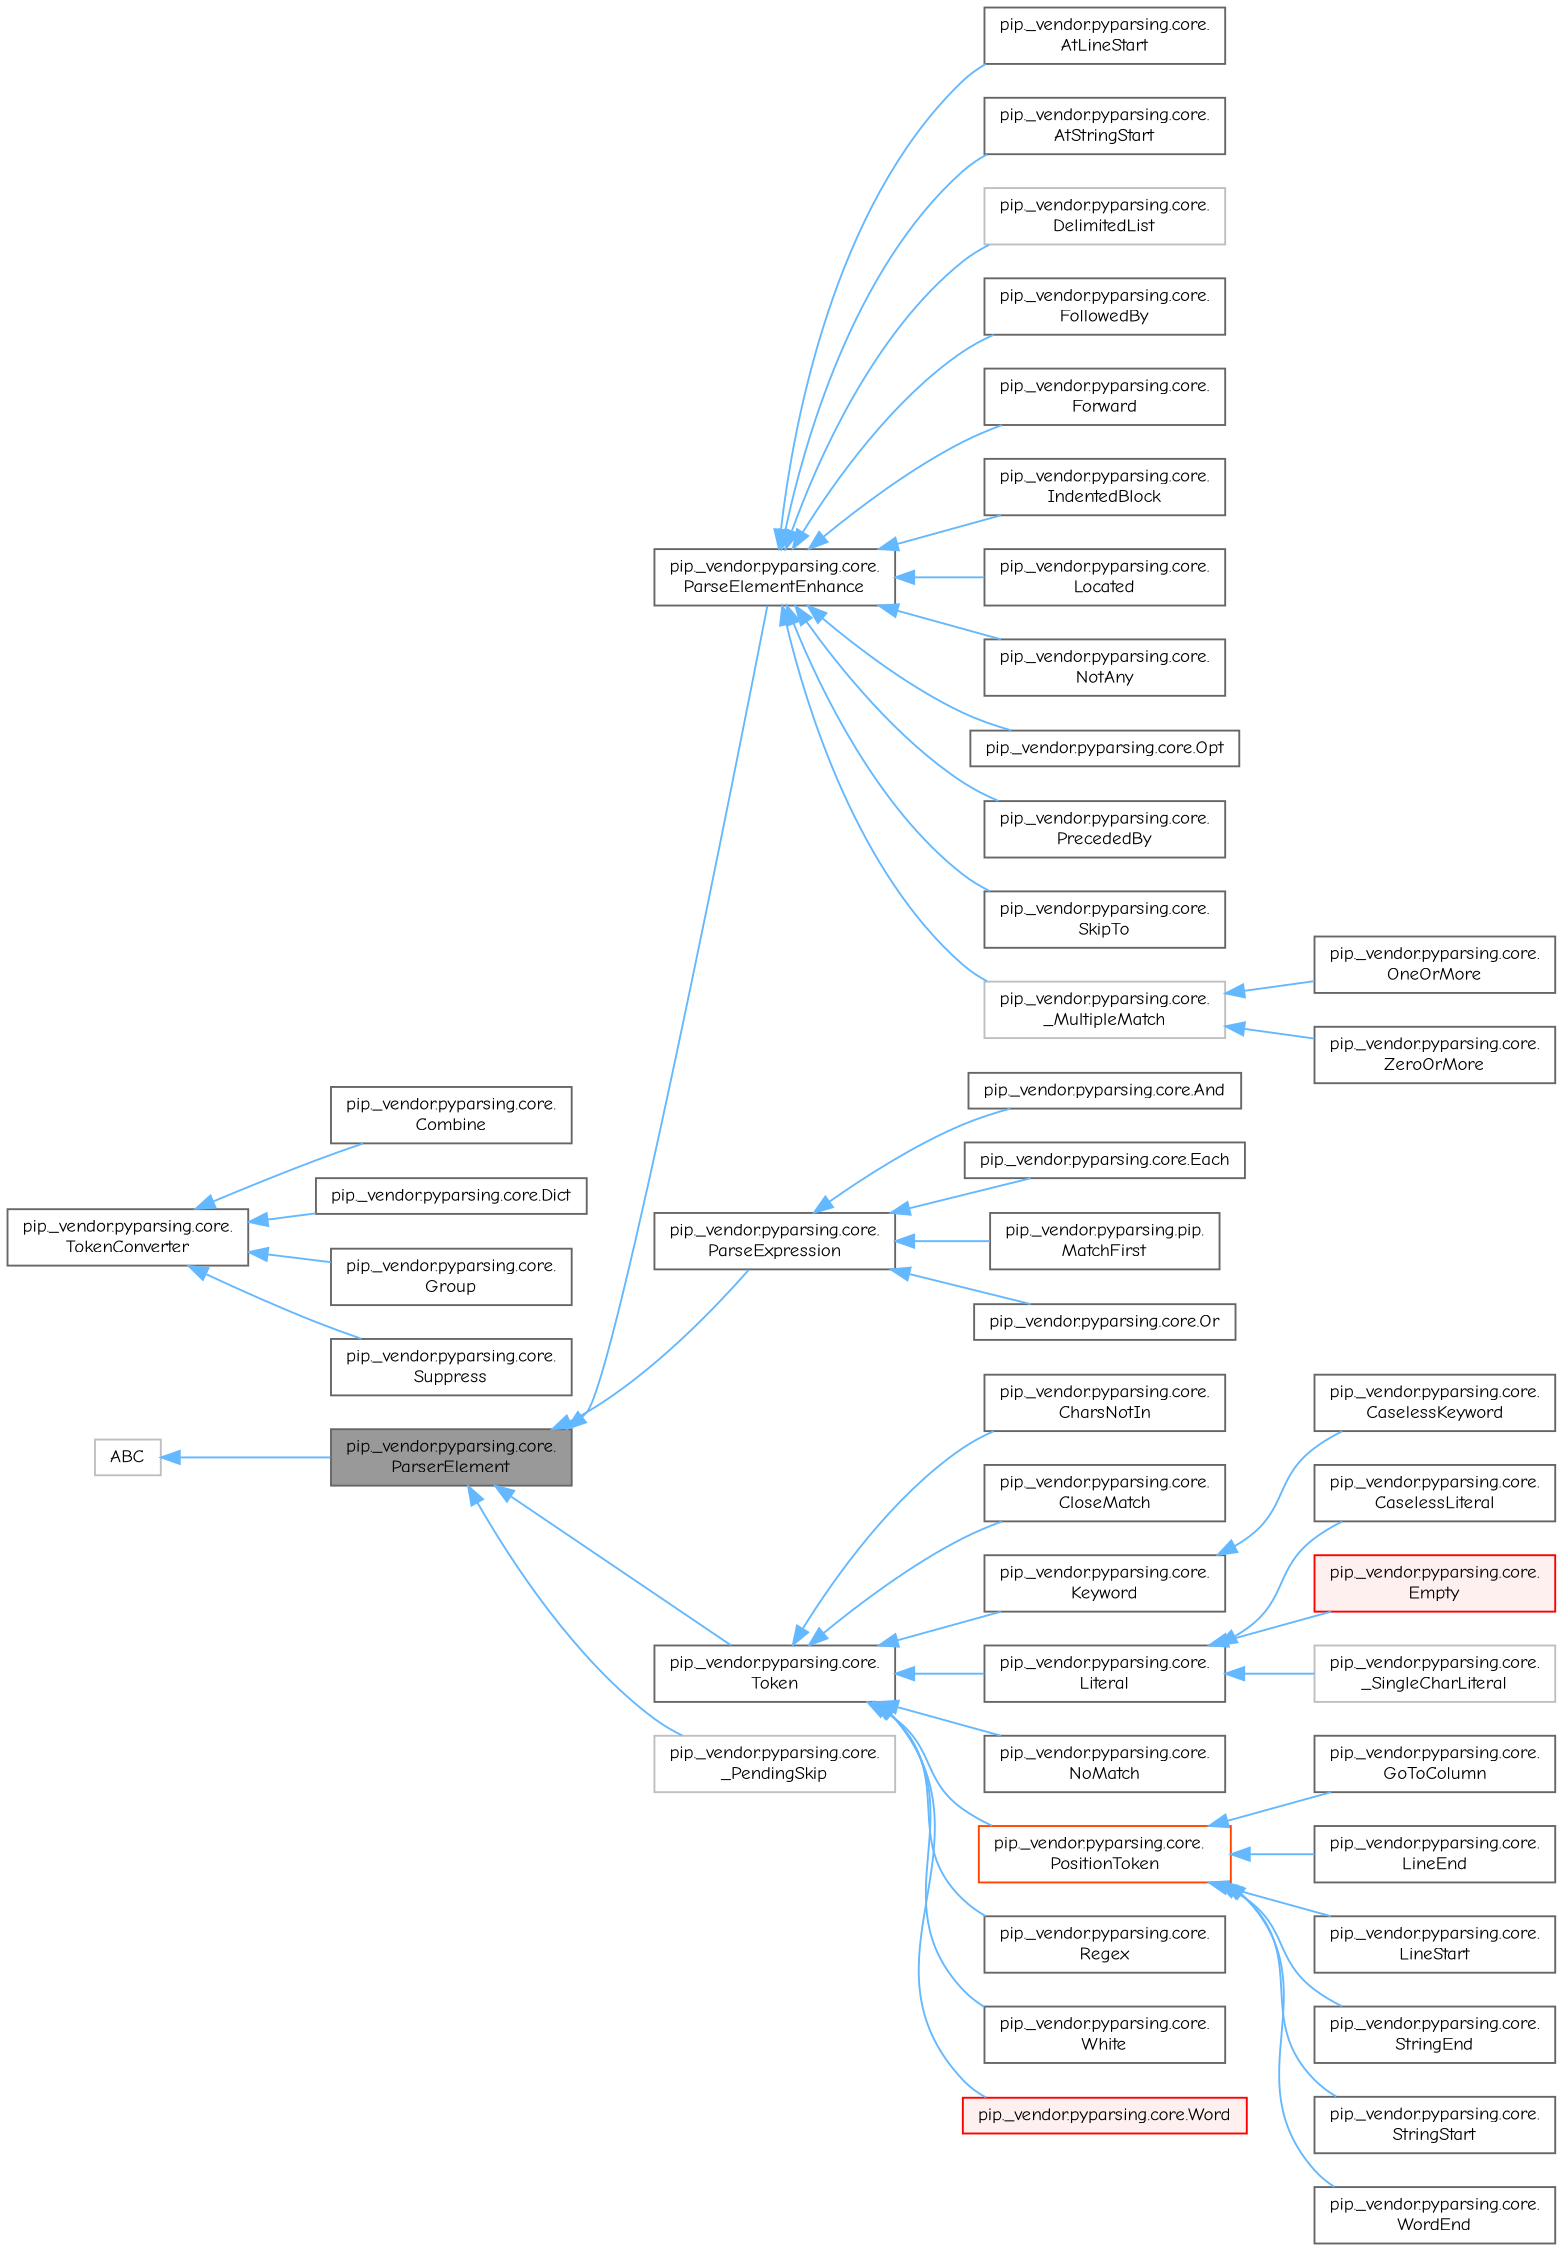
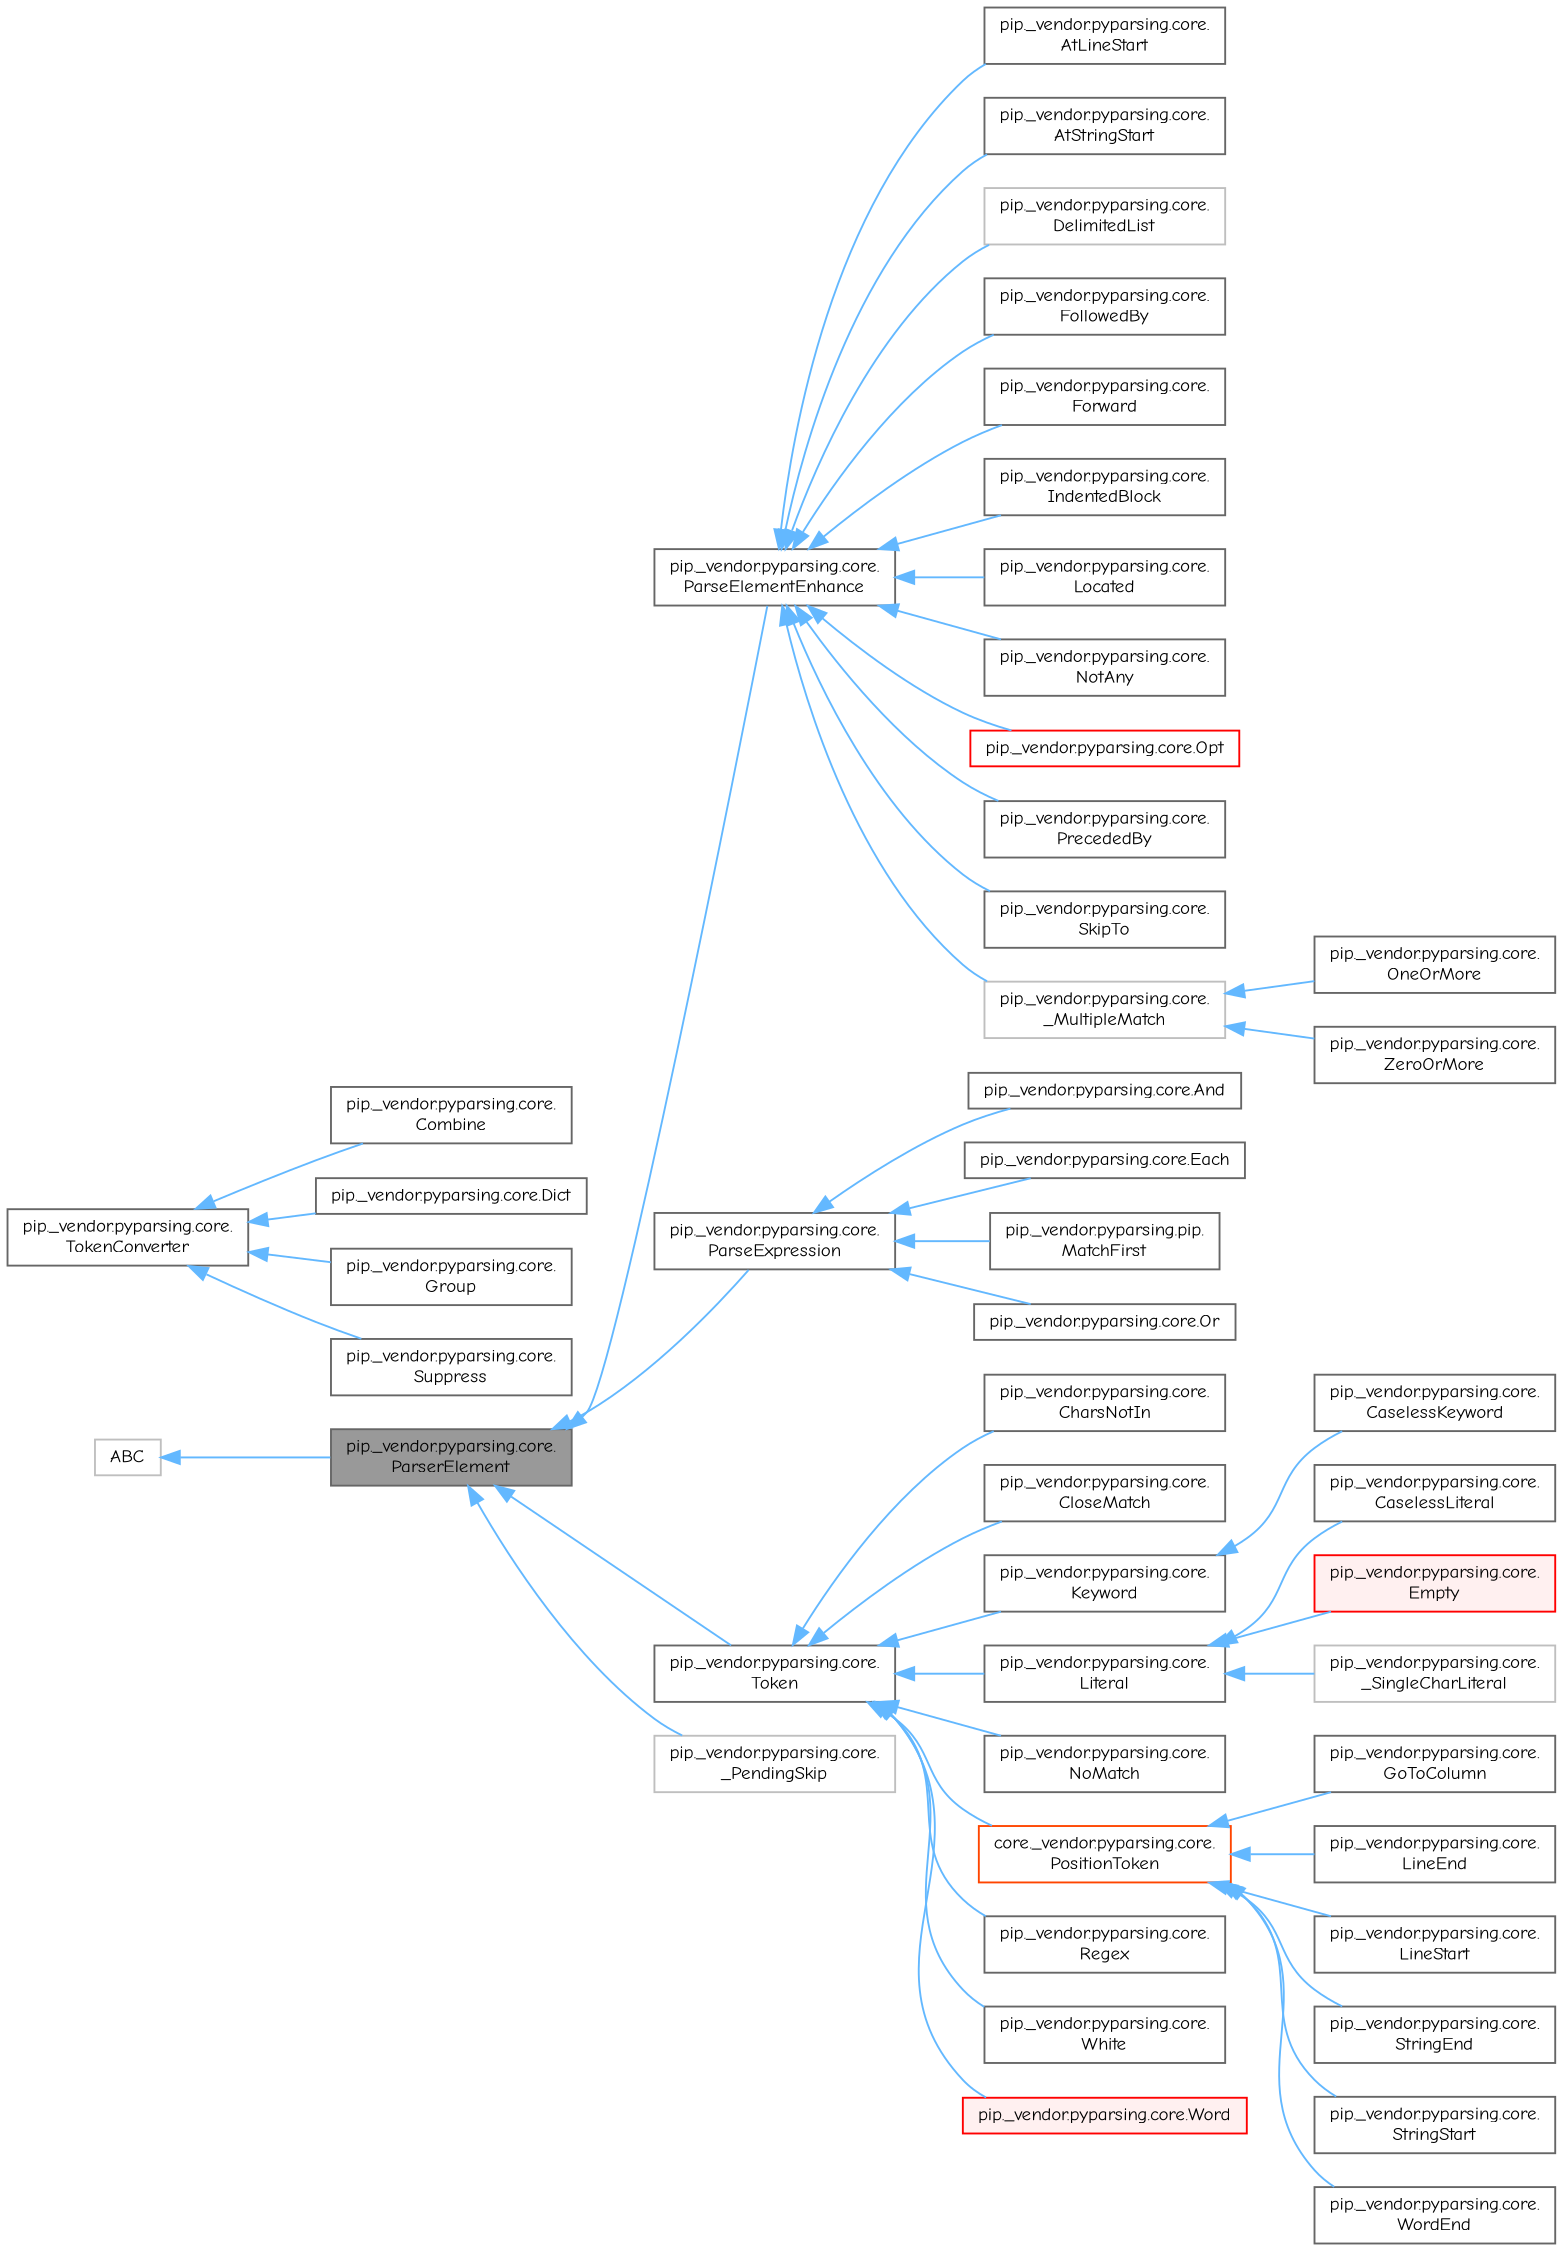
node "pip._vendor.pyparsing.core.Opt": color gray40 -> red
node "pip._vendor.pyparsing.core. PositionToken": label "pip._vendor.pyparsing.core. PositionToken" -> "core._vendor.pyparsing.core. PositionToken"
